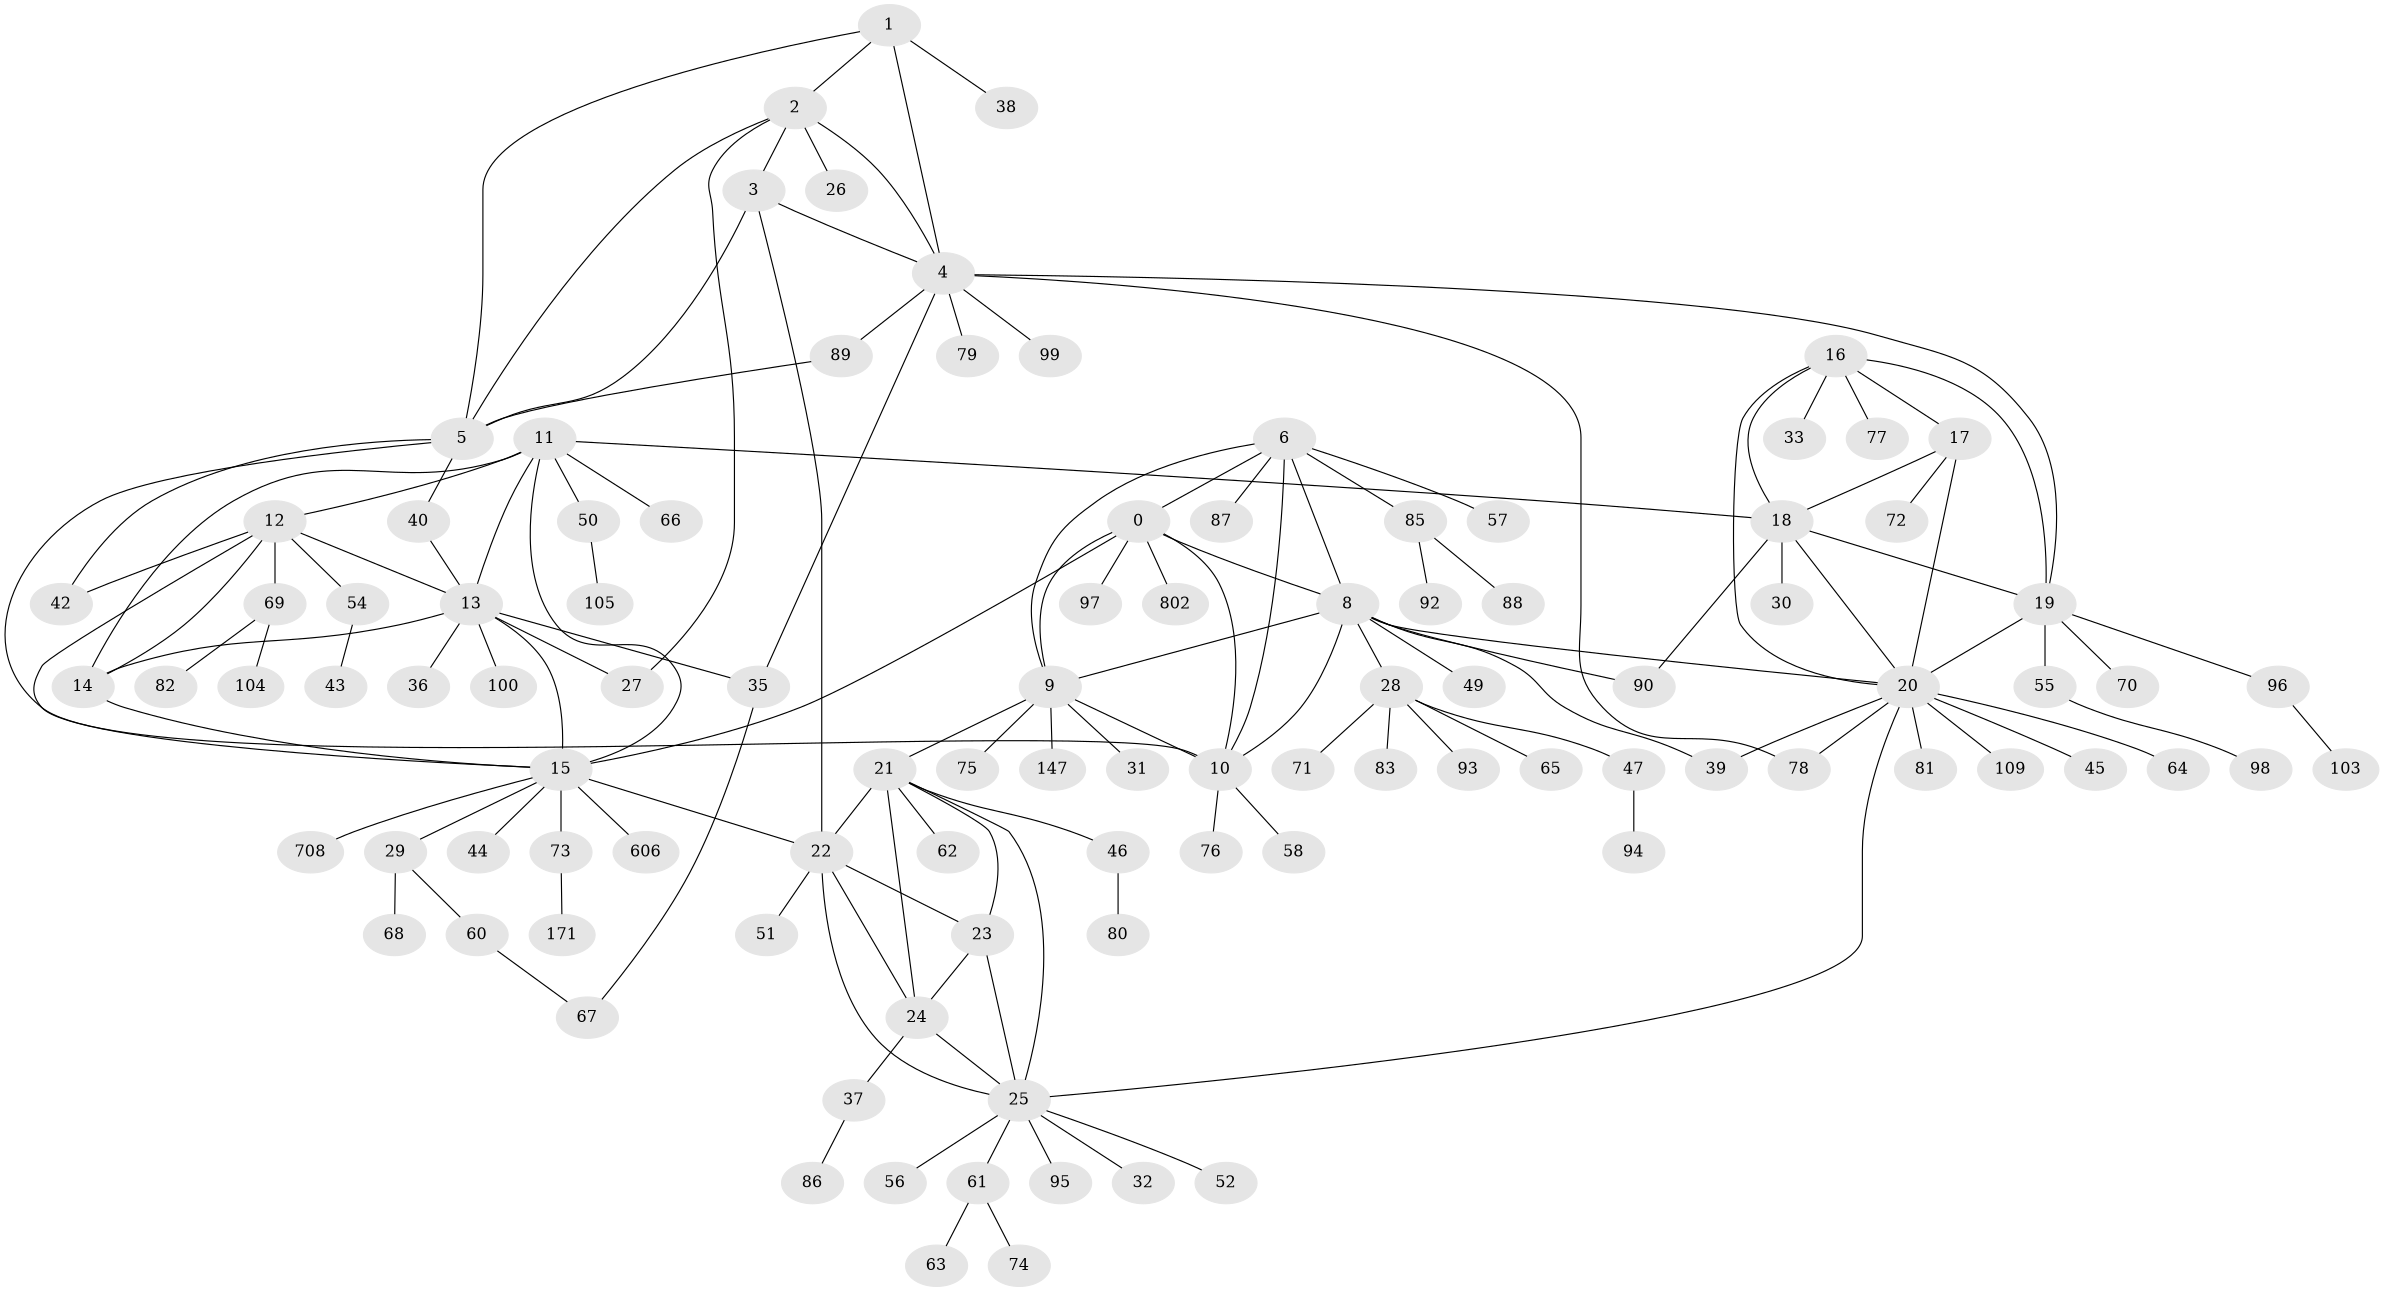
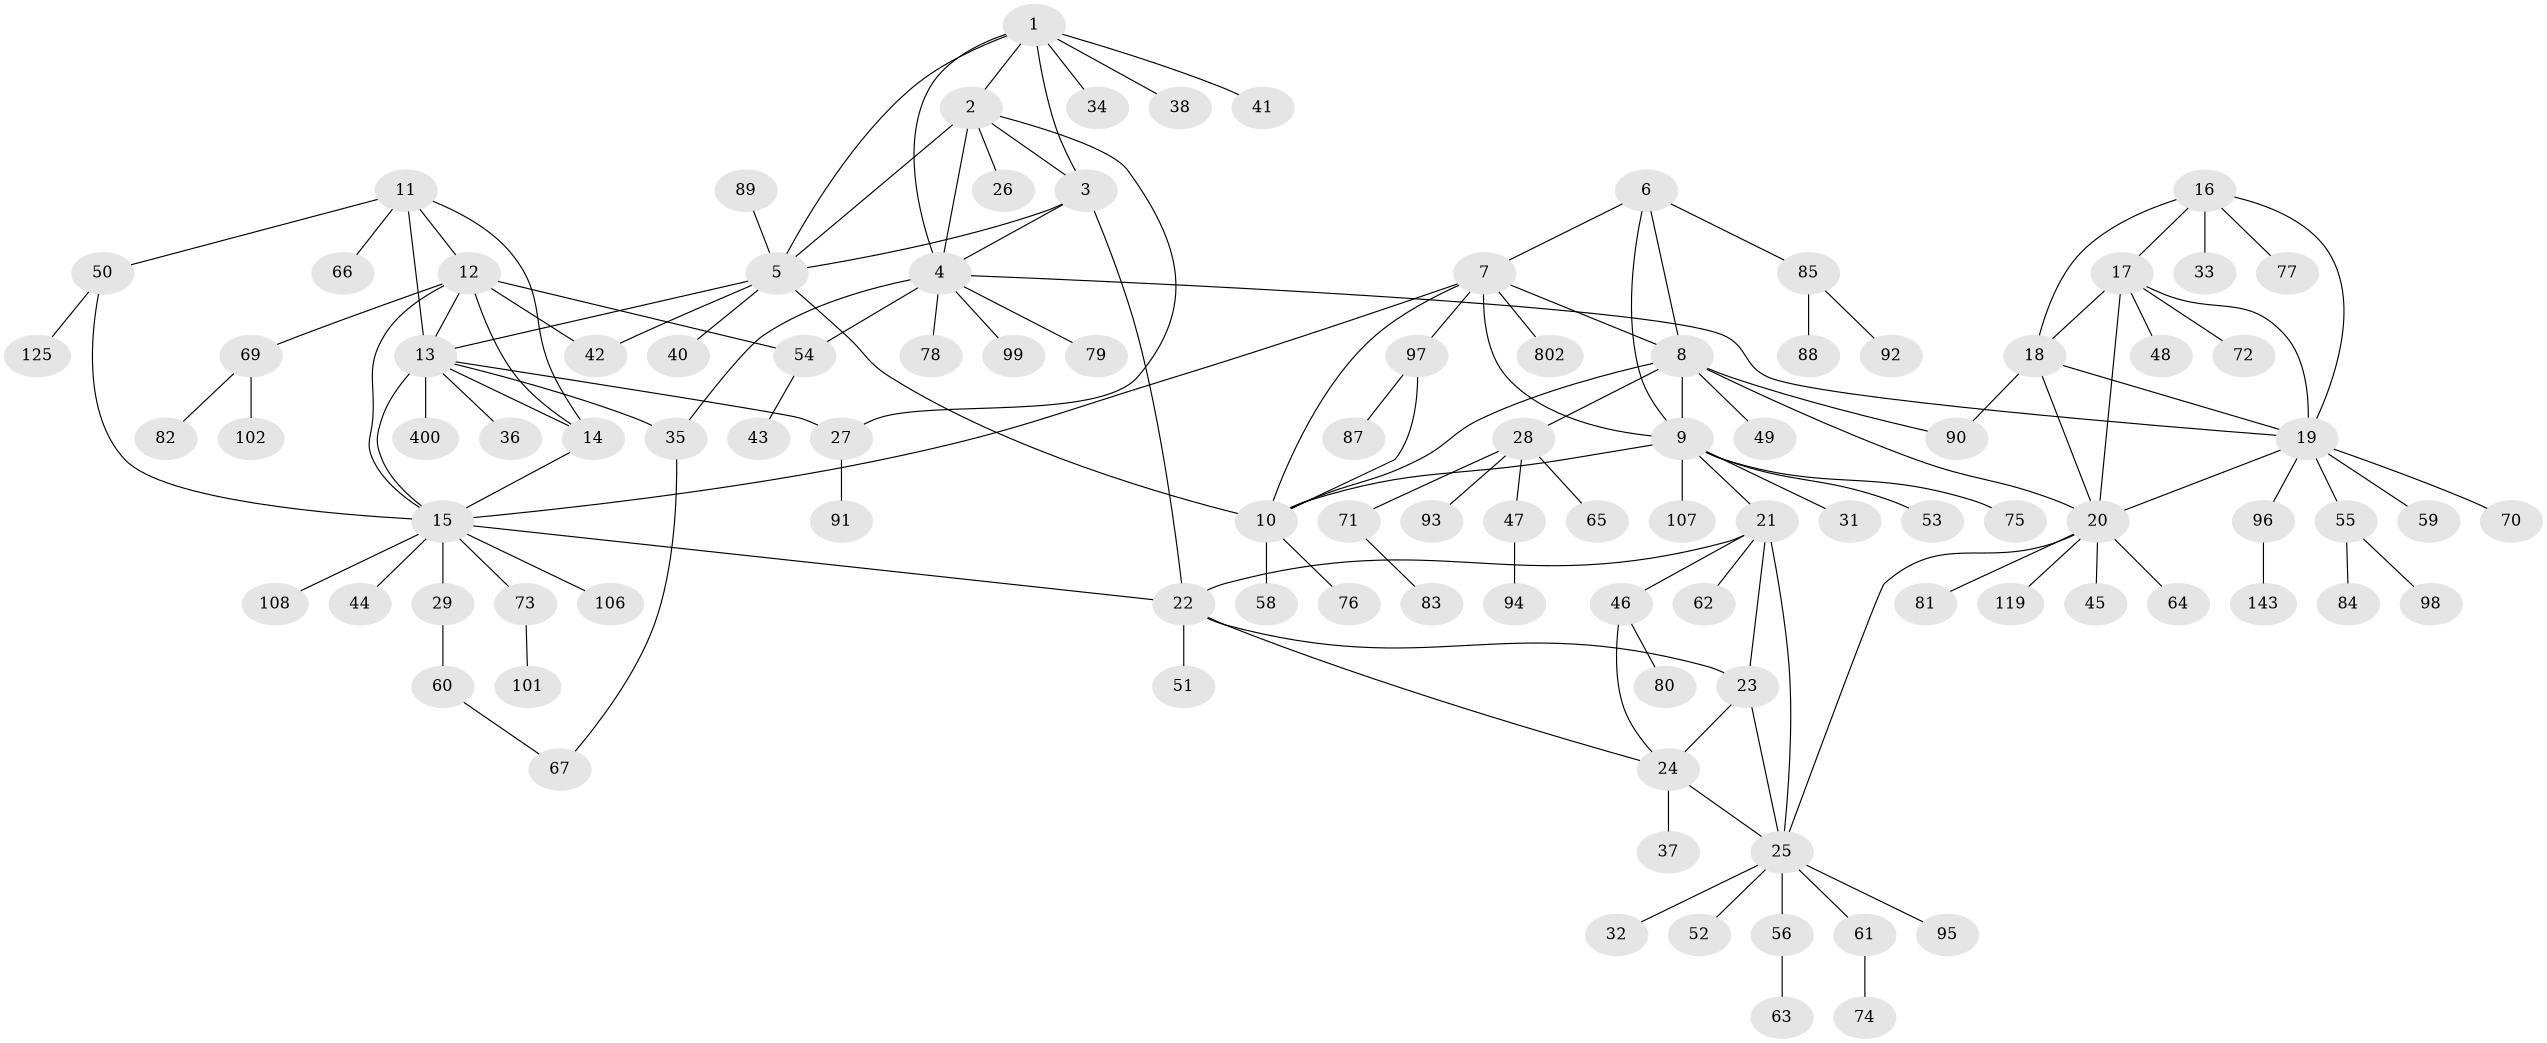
node "34": added
node "41": added
edge "1" -- "3": added
edge "4" -- "89": now "4" -- "54"
edge "17" -- "19": added
node "48": added
edge "6" -- "87": now "97" -- "87"
edge "11" -- "18": removed
node "91": added
node "0": label "0" -> "7"
node "57": removed
node "53": added
node "59": added
edge "16" -- "20": removed
edge "40" -- "13": now "5" -- "13"
node "105": label "105" -> "125"
node "30": removed
node "84": added
edge "6" -- "10": now "97" -- "10"
edge "11" -- "15": now "50" -- "15"
node "104": label "104" -> "102"
node "100": label "100" -> "400"
edge "28" -- "83": now "71" -- "83"
edge "20" -- "78": removed
node "147": label "147" -> "107"
node "39": removed
node "109": label "109" -> "119"
node "103": label "103" -> "143"
node "708": label "708" -> "108"
node "606": label "606" -> "106"
edge "21" -- "24": now "46" -- "24"
node "68": removed
node "171": label "171" -> "101"
edge "22" -- "25": removed
node "86": removed
edge "61" -- "63": now "56" -- "63"
